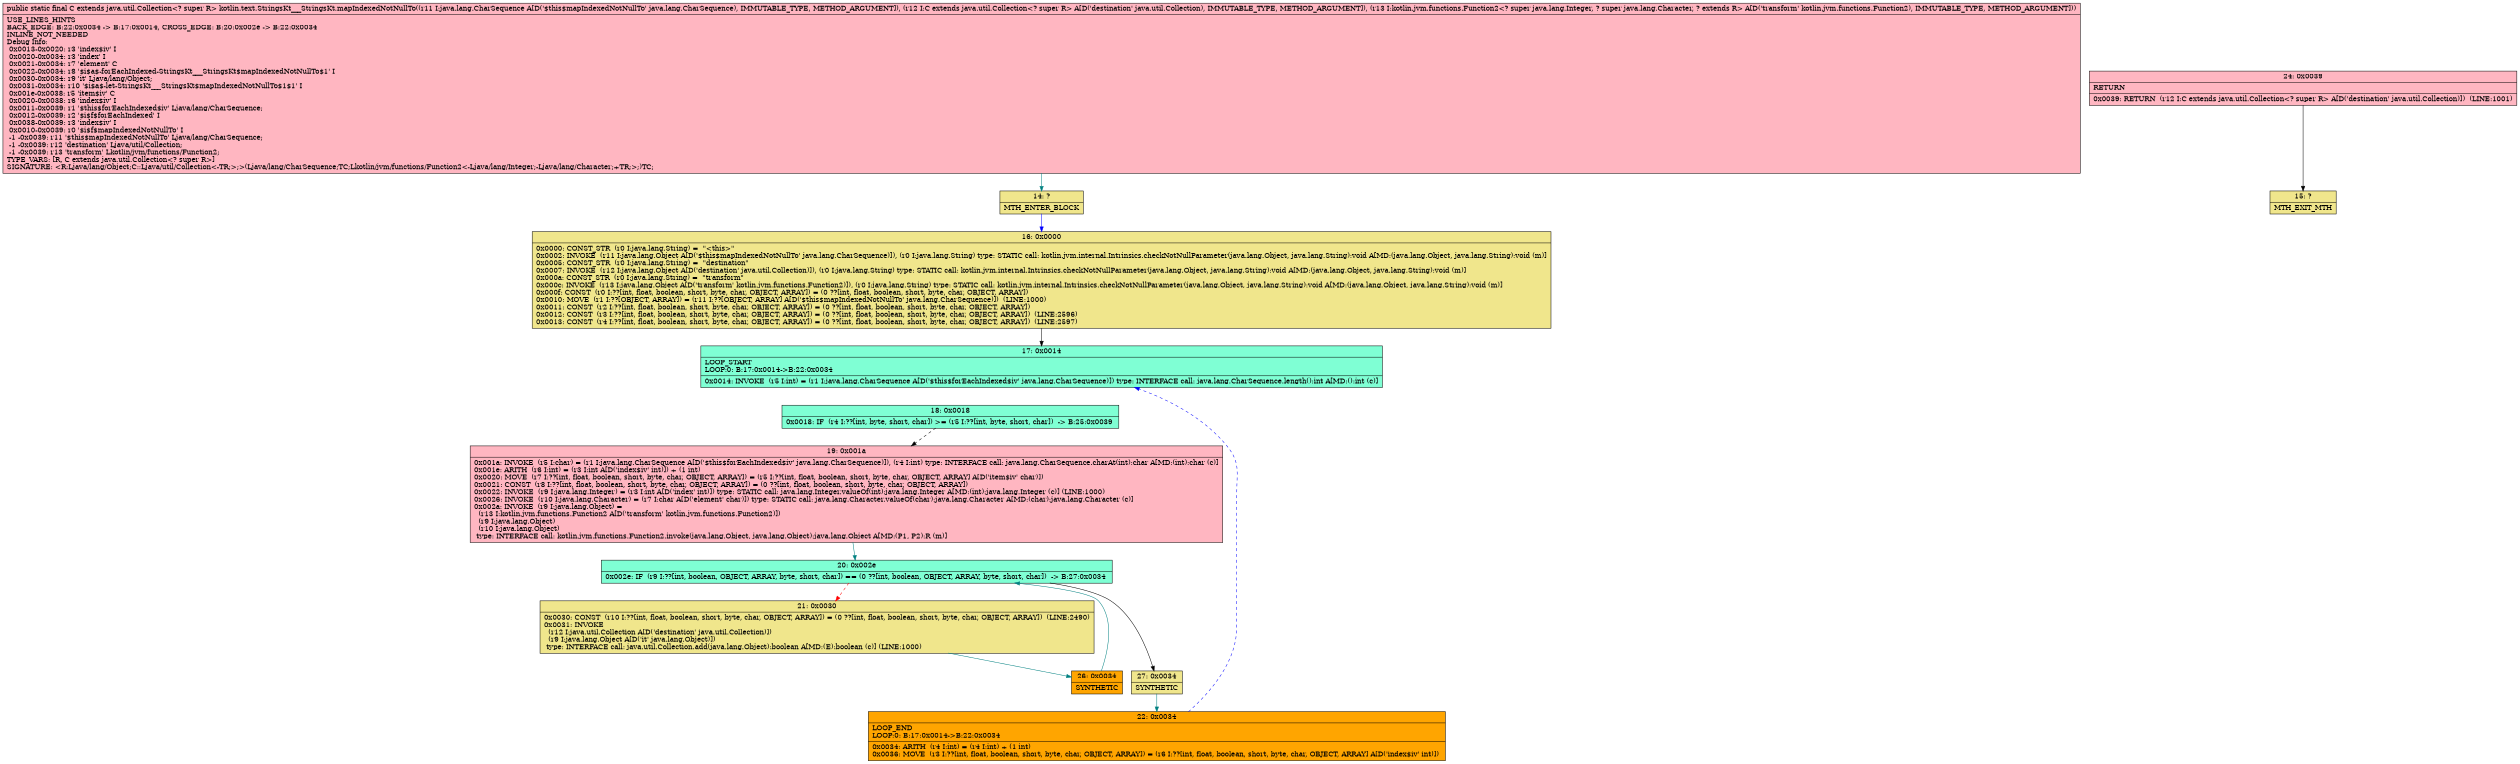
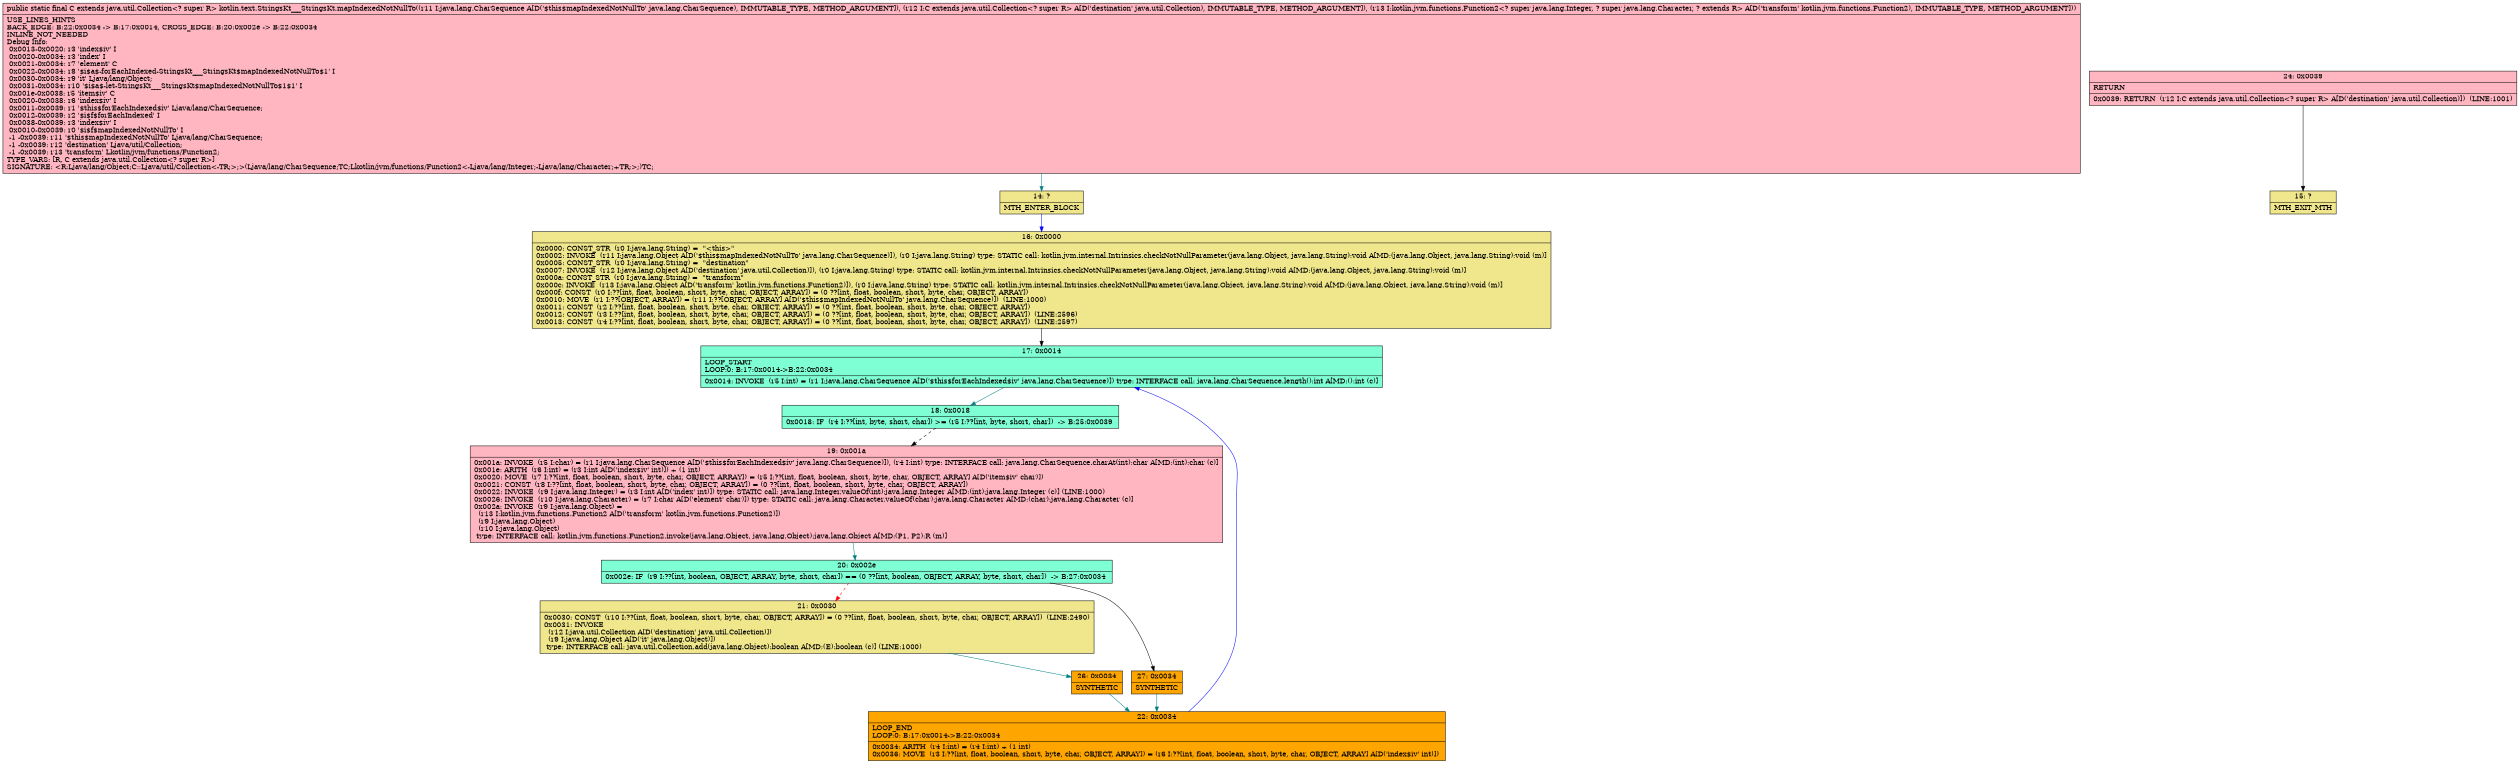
edge "17: 0x0014" -> "18: 0x0018": added
edge "22: 0x0034" -> "17: 0x0014": style dashed -> solid
edge "26: 0x0034" -> "20: 0x002e": now "26: 0x0034" -> "22: 0x0034"
node "27: 0x0034": fillcolor khaki -> orange
